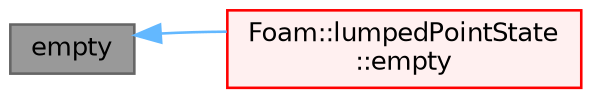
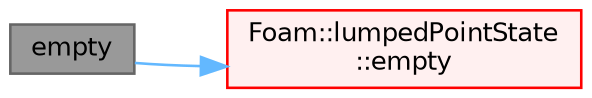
edge "Foam::lumpedPointState ::empty" -> "empty": reversed
